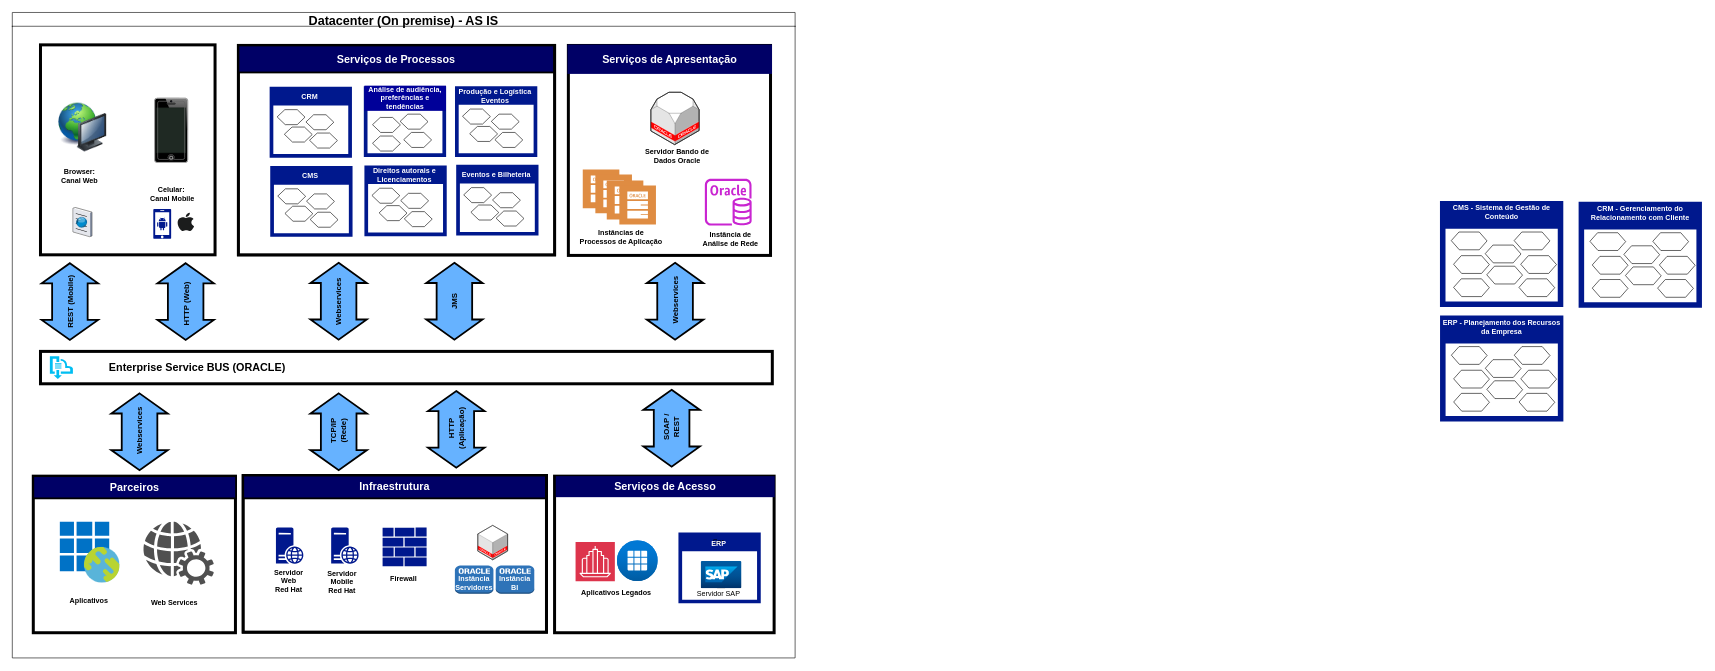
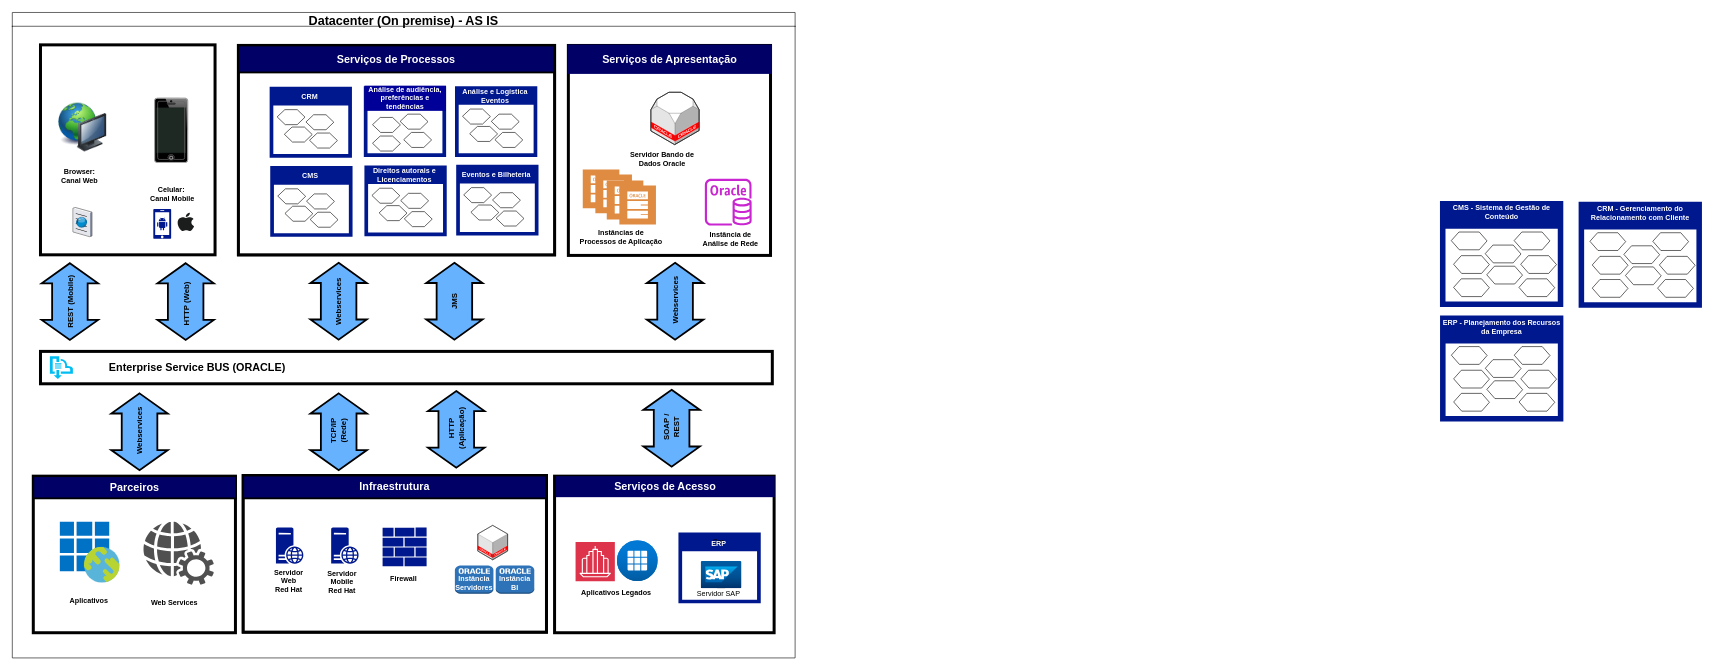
node "Produção e Logística Eventos": label "Produção e Logística Eventos" -> "Análise e Logística Eventos"
node "Servidor Bando de Dados Oracle": moved (678, 156) -> (663, 159)
